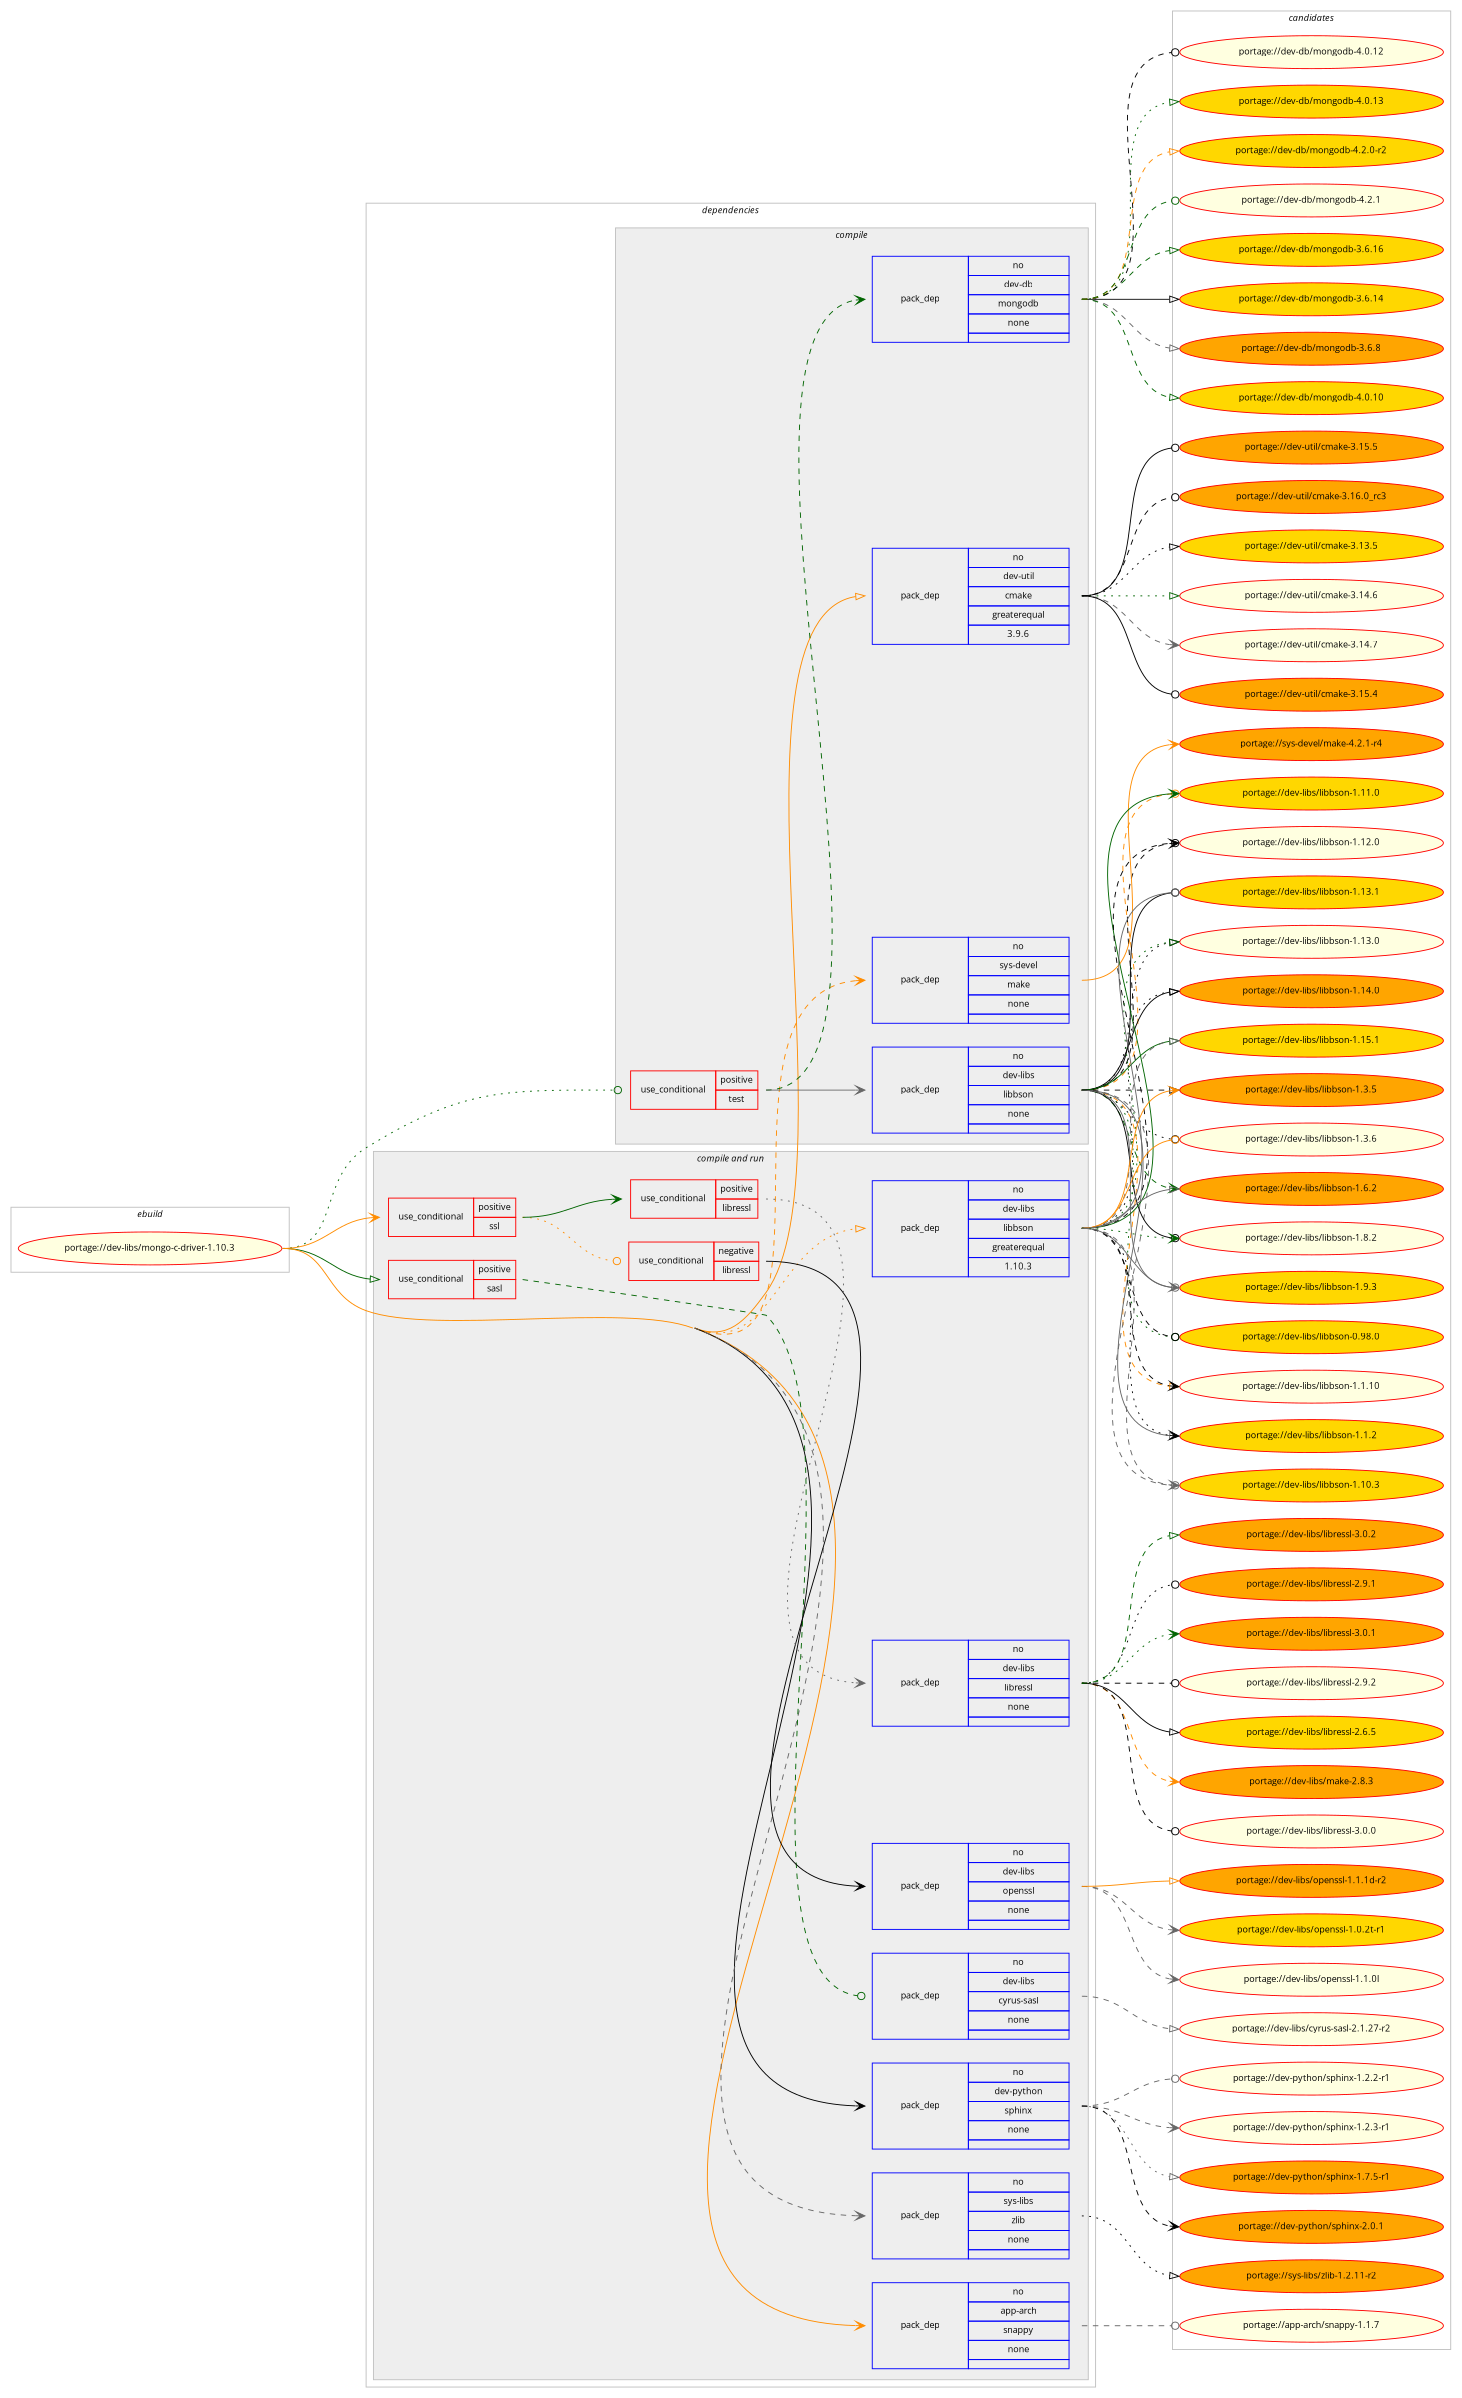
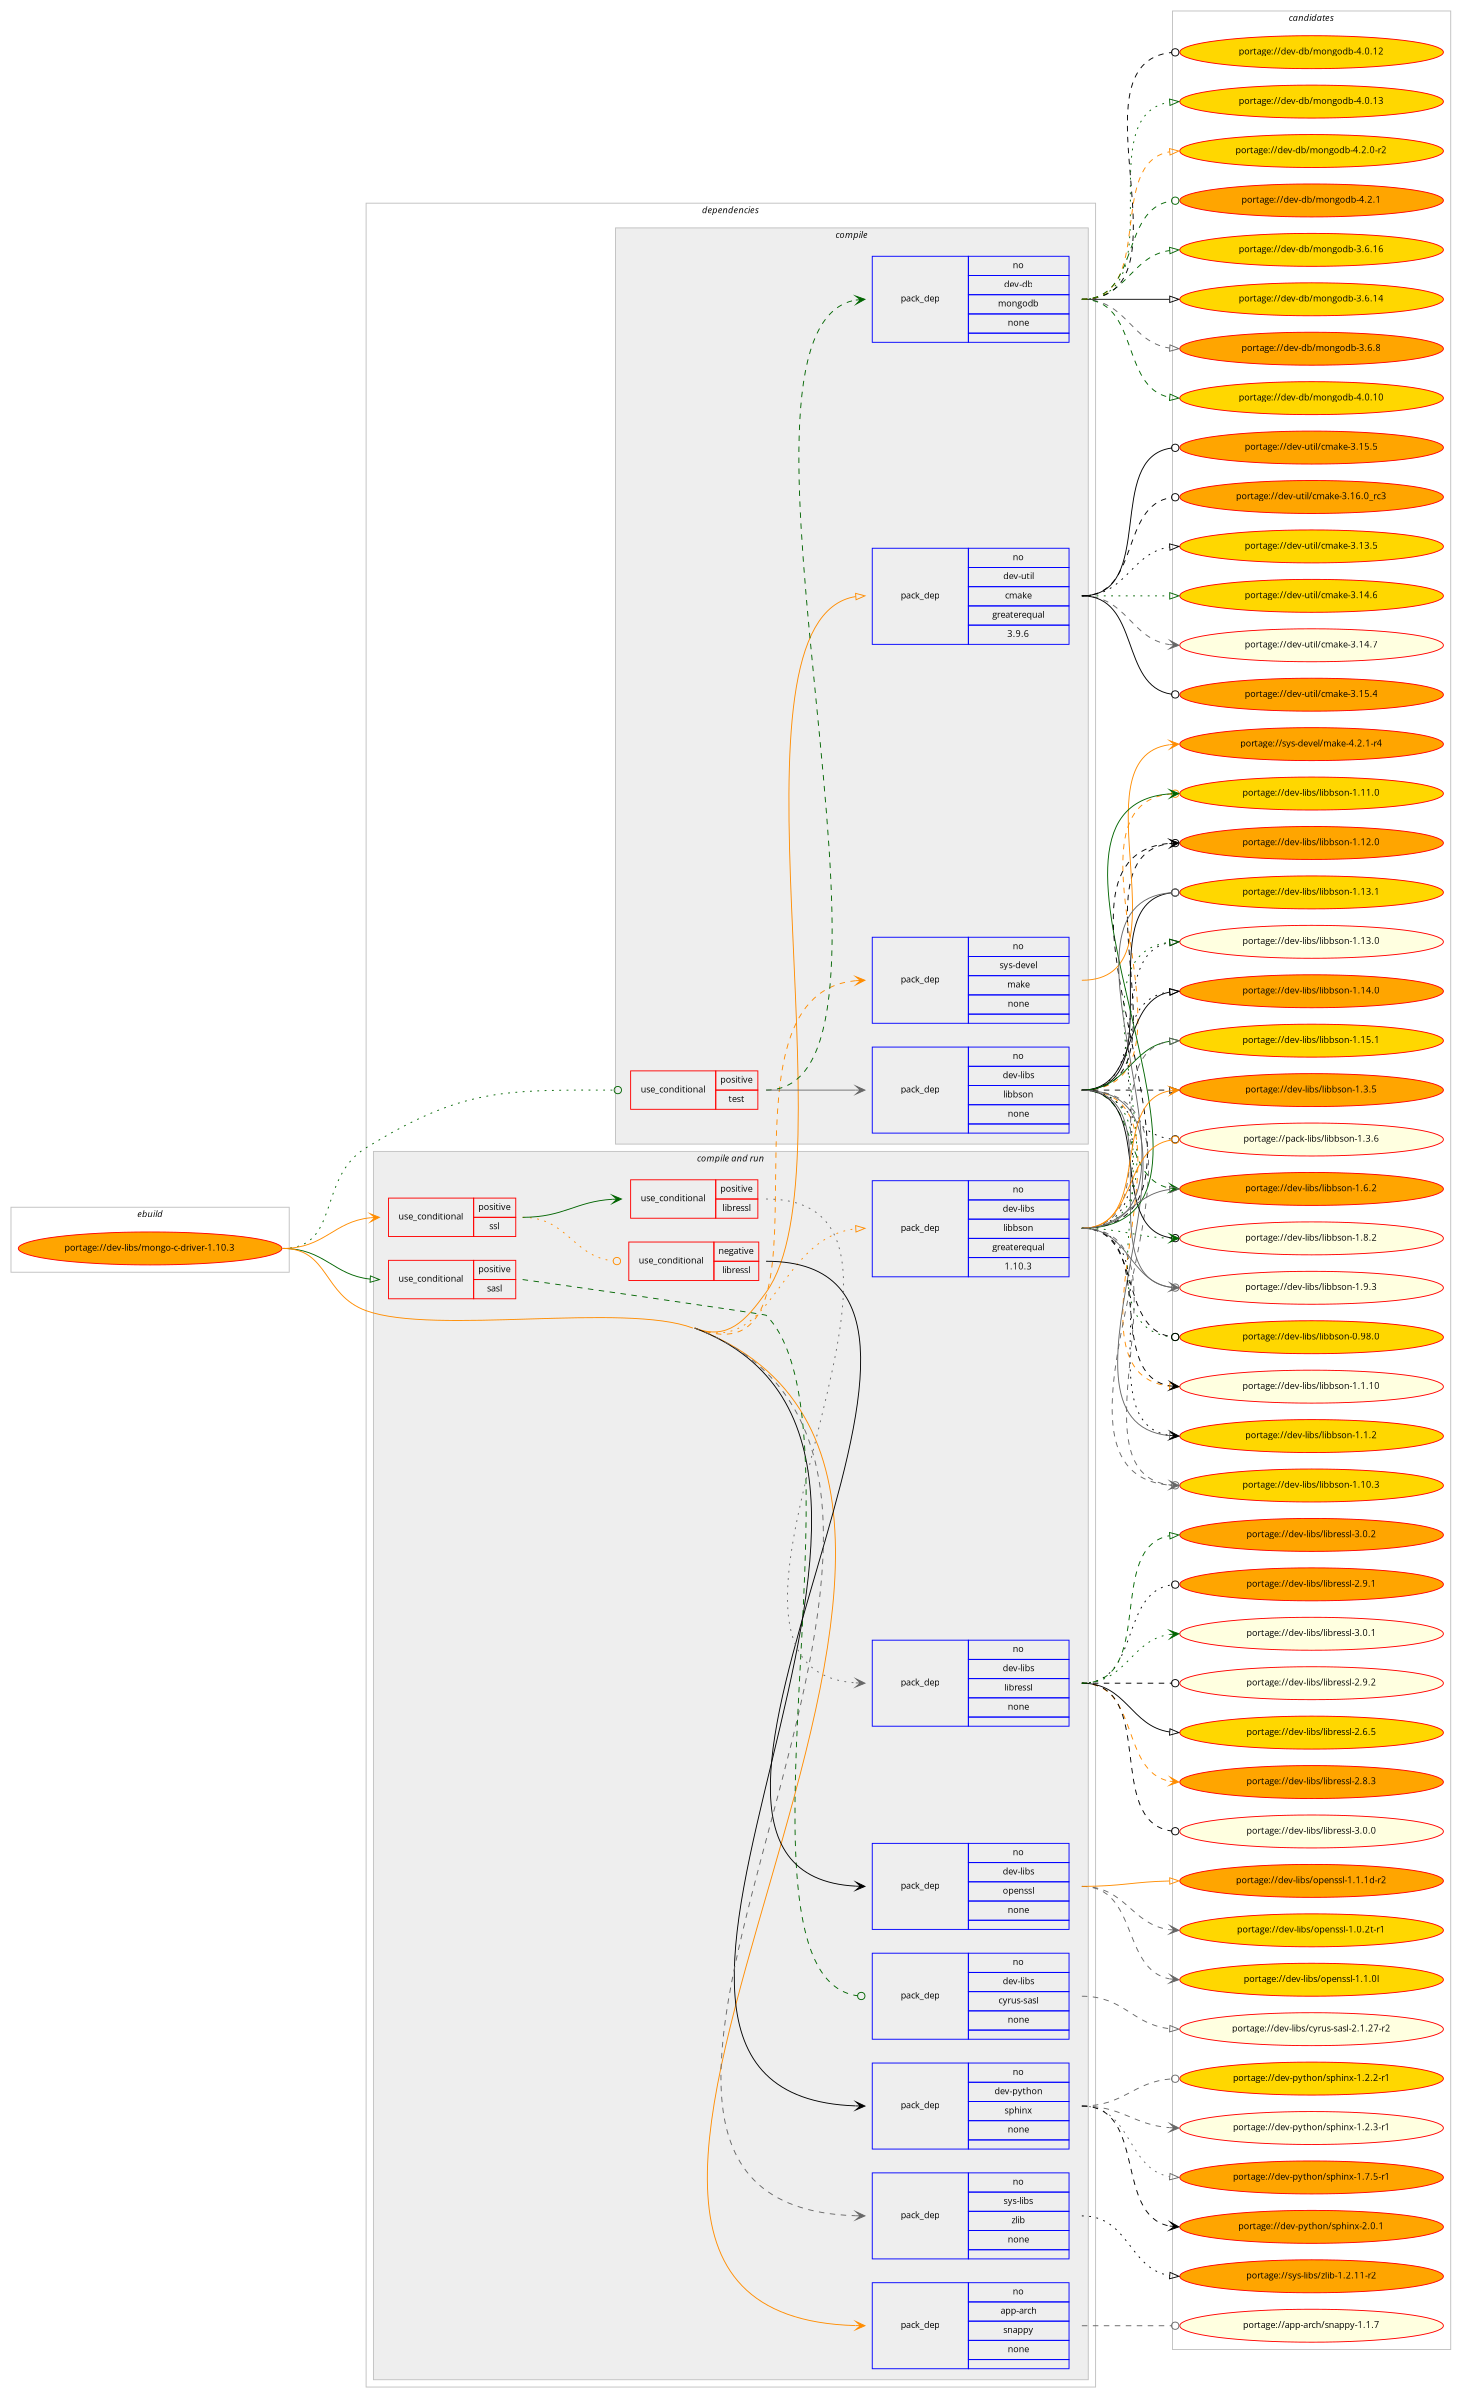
node "portage://dev-db/mongodb-4.0.12": fillcolor lightyellow -> gold
node "portage://dev-db/mongodb-4.2.1": fillcolor lightyellow -> orange
node "portage://dev-util/cmake-3.14.6": fillcolor lightyellow -> gold
node "portage://dev-libs/libbson-1.12.0": fillcolor lightyellow -> orange
node "portage://dev-libs/libbson-1.3.6": label "portage://dev-libs/libbson-1.3.6" -> "portage://pack-libs/libbson-1.3.6"
node "portage://dev-libs/mongo-c-driver-1.10.3": fillcolor lightyellow -> orange
node "portage://dev-libs/libbson-1.9.3": fillcolor gold -> lightyellow
node "portage://dev-libs/libressl-3.0.1": fillcolor orange -> lightyellow
node "portage://dev-libs/make-2.8.3": label "portage://dev-libs/make-2.8.3" -> "portage://dev-libs/libressl-2.8.3"
node "portage://dev-libs/openssl-1.1.0l": fillcolor lightyellow -> gold
node "portage://dev-python/sphinx-1.2.2-r1": fillcolor lightyellow -> gold
